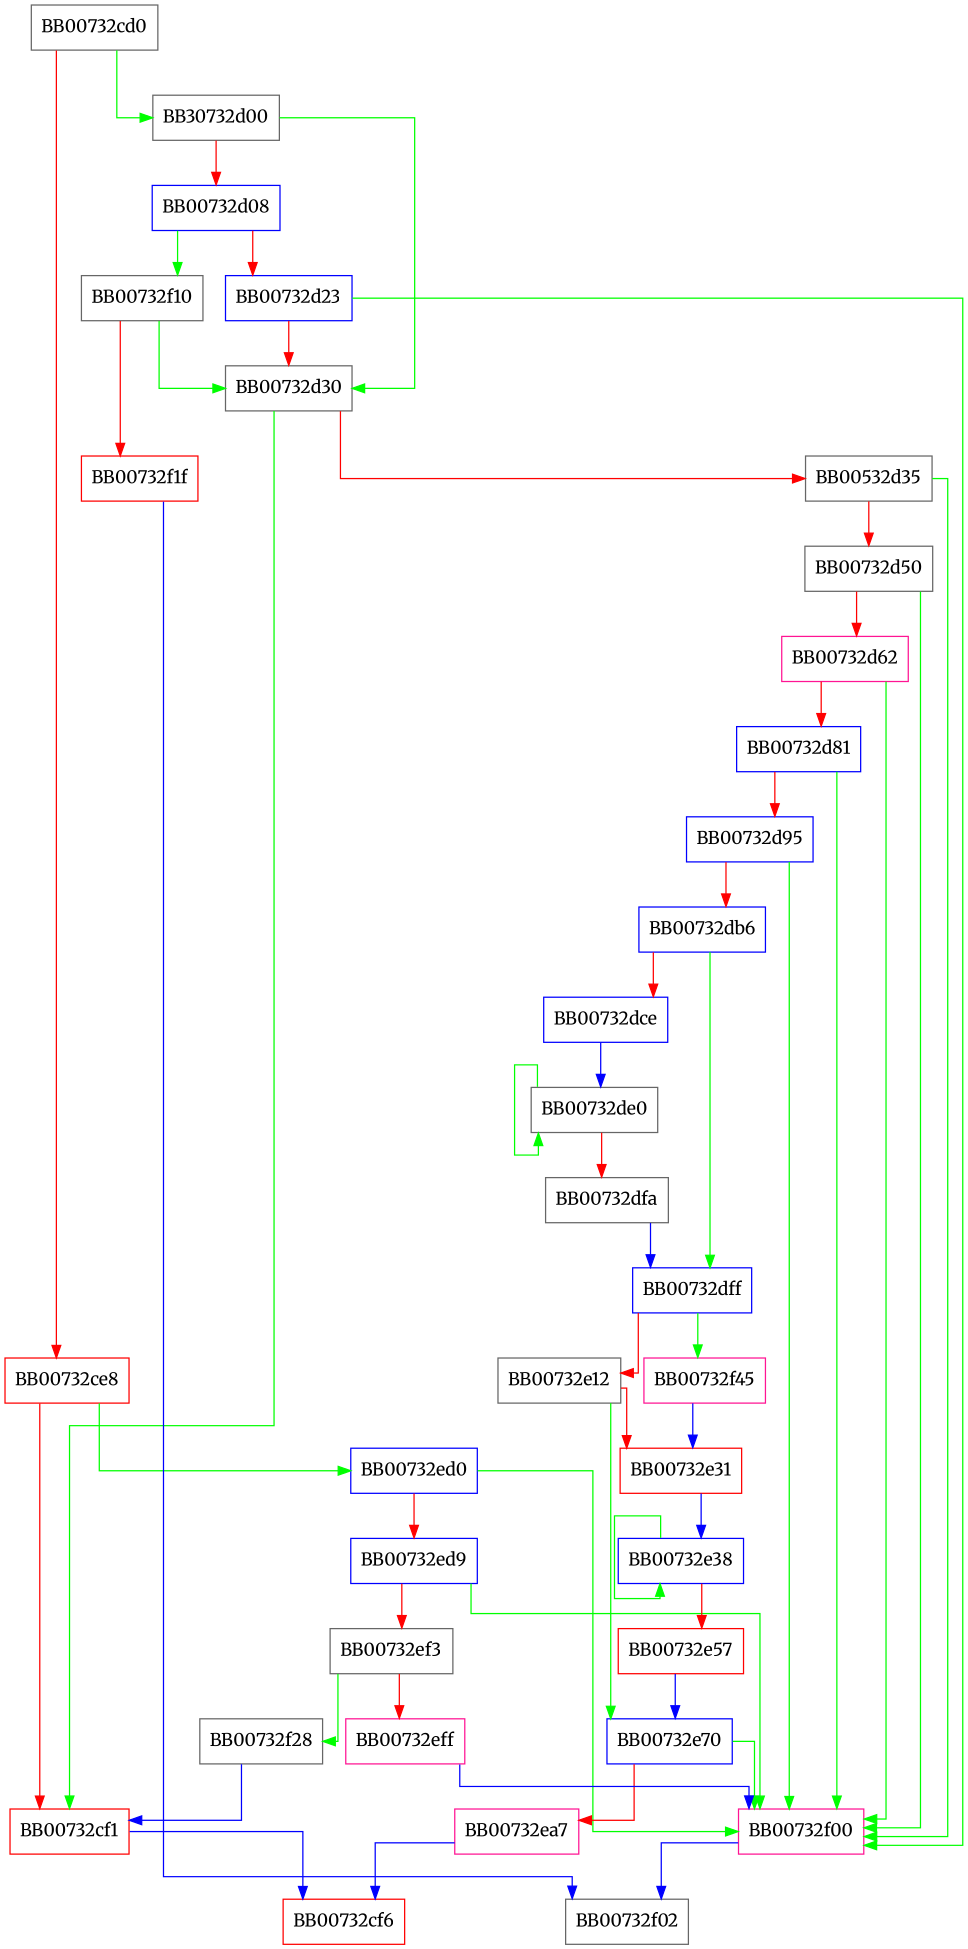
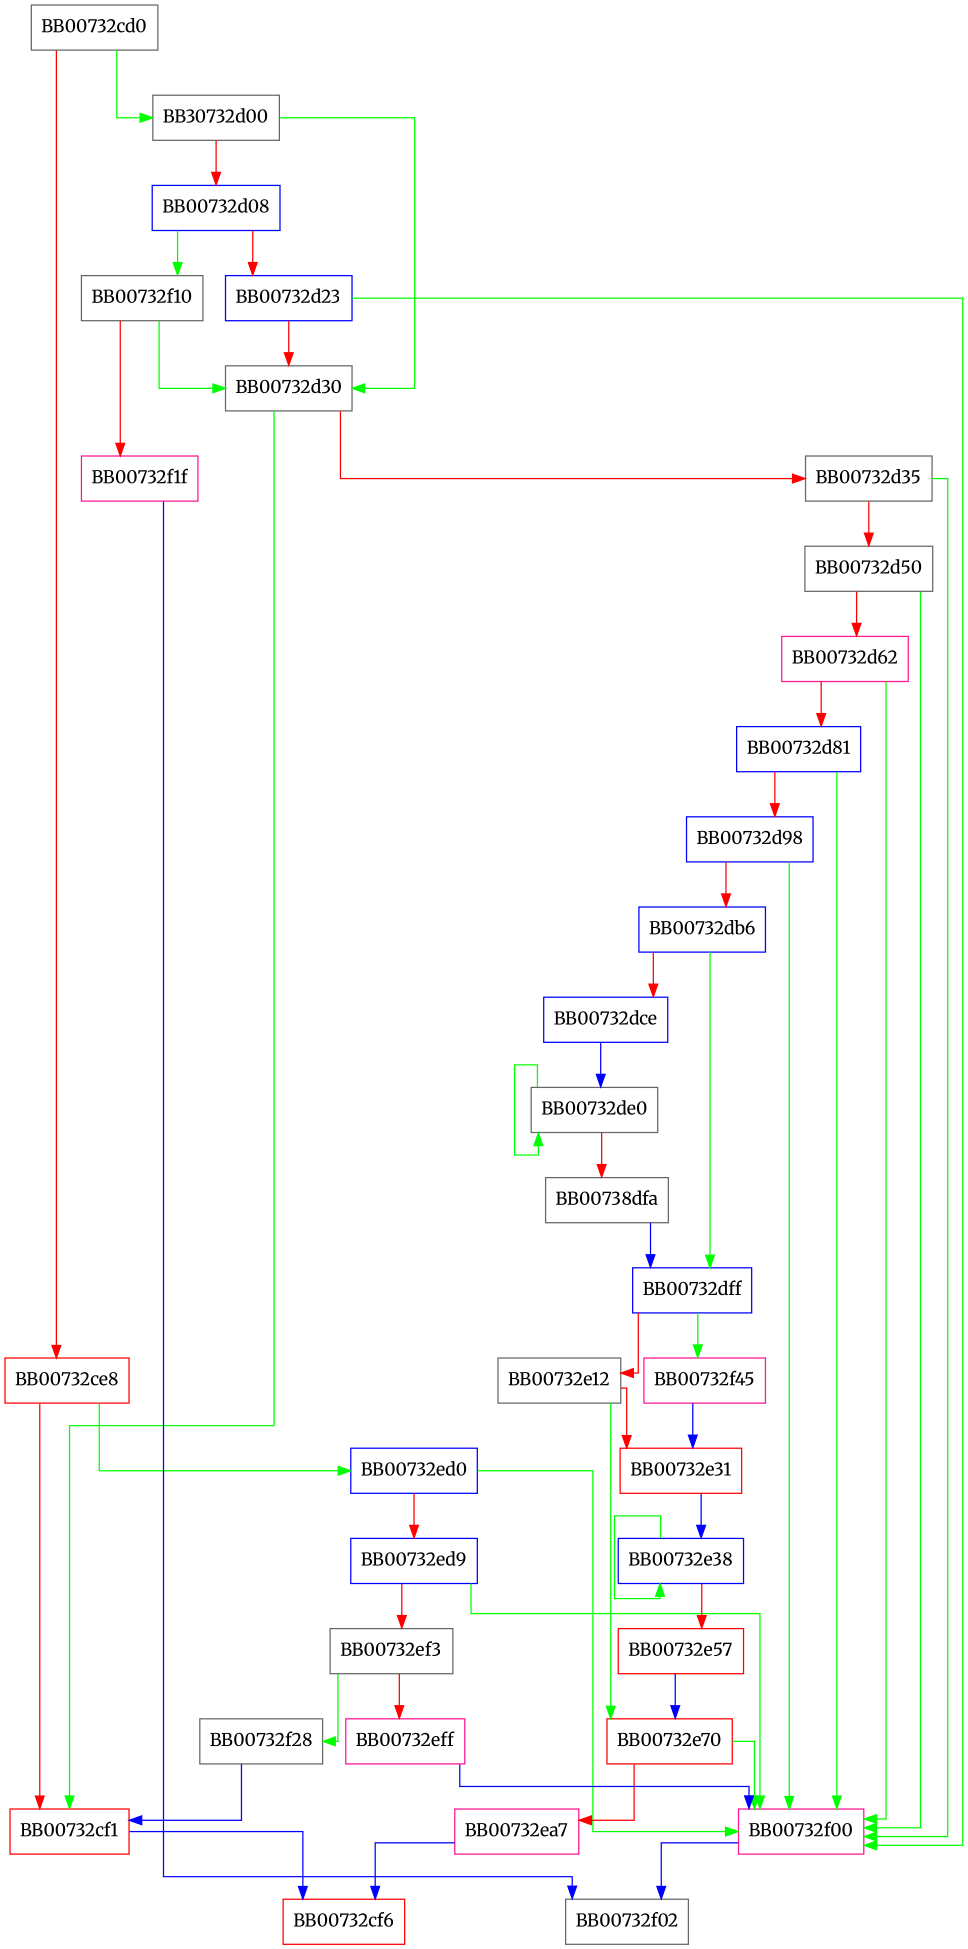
node "BB00732f1f": color red -> deeppink
node "BB00532d35": label "BB00532d35" -> "BB00732d35"
node "BB00732d95": label "BB00732d95" -> "BB00732d98"
node "BB00732dfa": label "BB00732dfa" -> "BB00738dfa"
node "BB00732e70": color blue -> red
